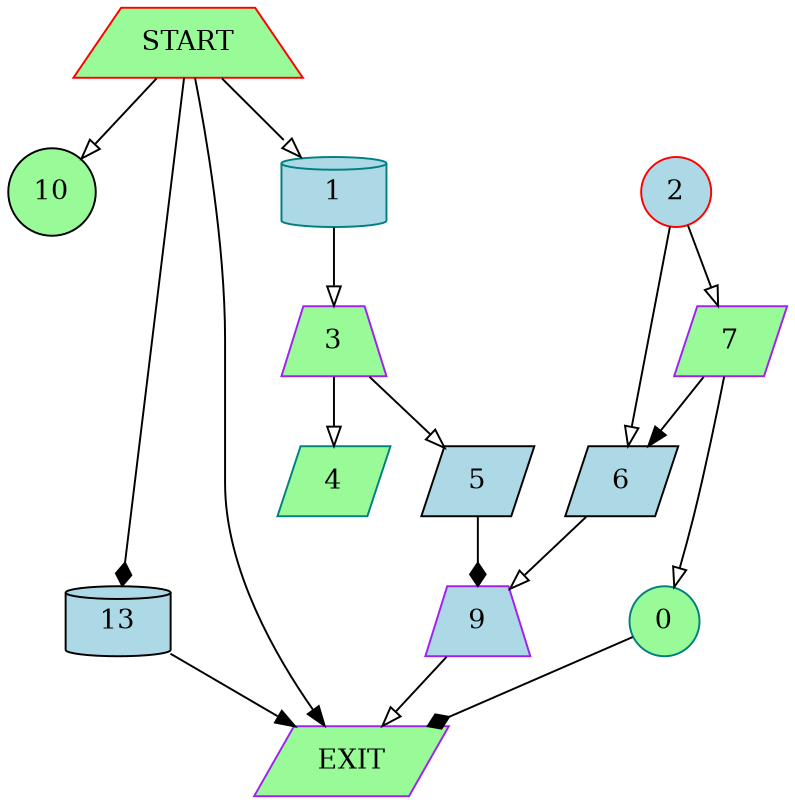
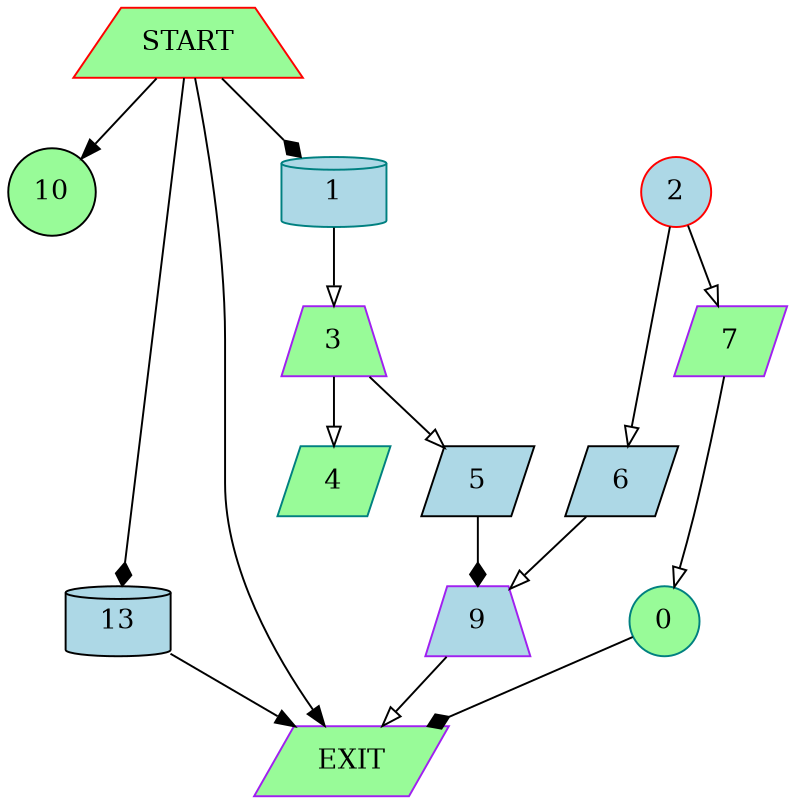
edge "START" -> "1": arrowhead onormal -> diamond
edge "START" -> "10": arrowhead onormal -> normal
edge "7" -> "6": removed
